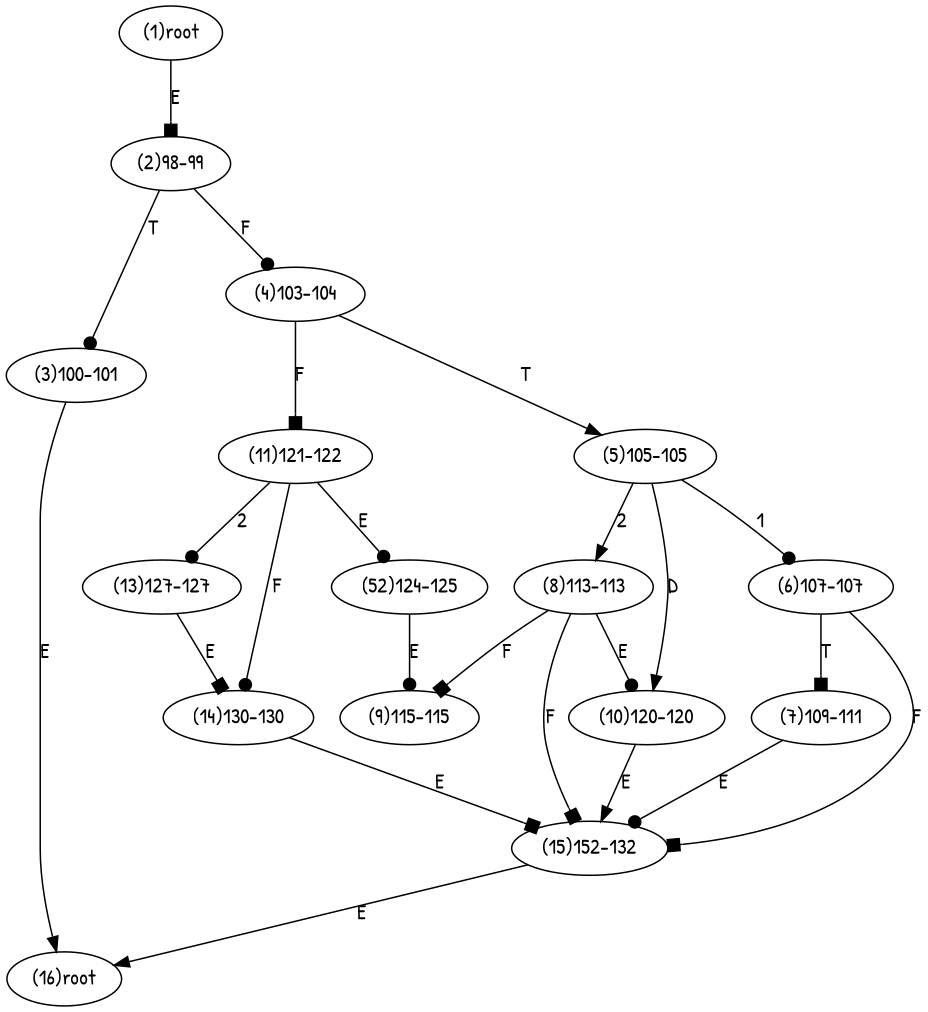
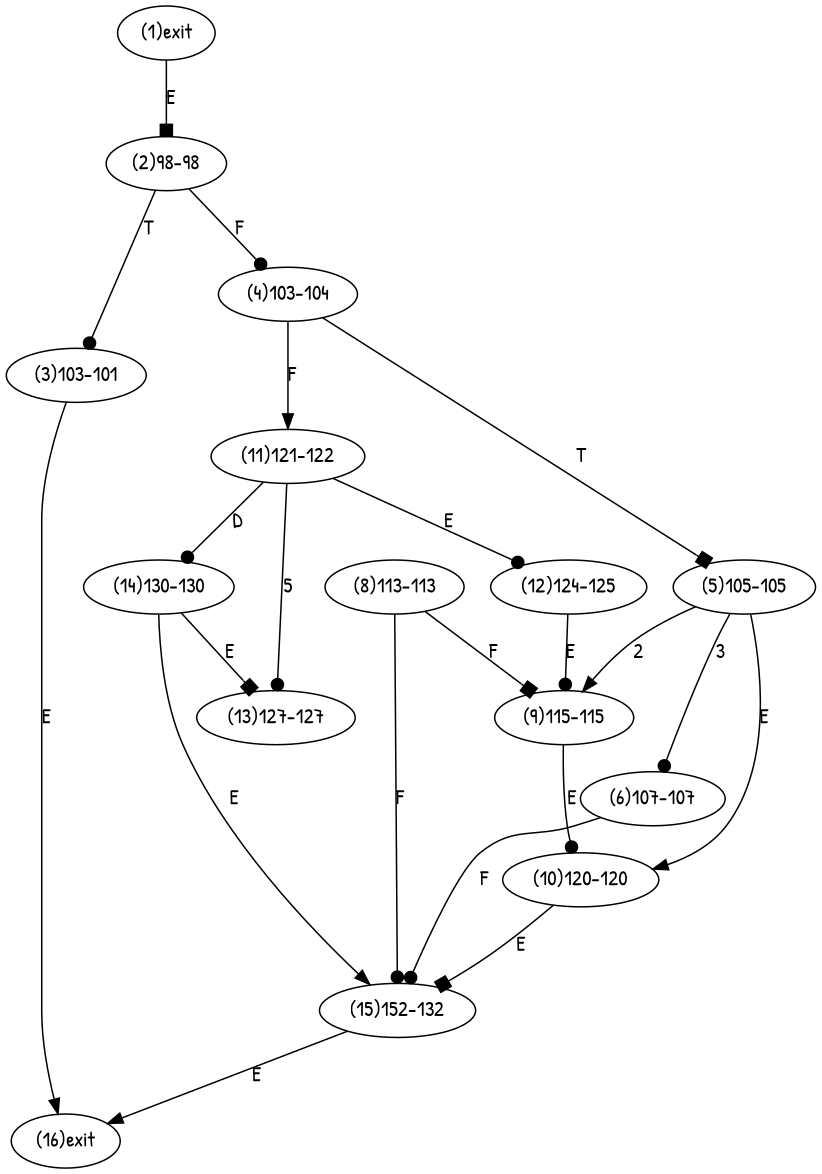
node "(1)root": label "(1)root" -> "(1)exit"
node "(2)98-99": label "(2)98-99" -> "(2)98-98"
edge "(4)103-104" -> "(11)121-122": arrowhead box -> normal
edge "(4)103-104" -> "(5)105-105": arrowhead normal -> box
node "(3)100-101": label "(3)100-101" -> "(3)103-101"
edge "(5)105-105" -> "(8)113-113": now "(5)105-105" -> "(9)115-115"
edge "(11)121-122" -> "(13)127-127": label "2" -> "5"
edge "(5)105-105" -> "(6)107-107": label "1" -> "3"
edge "(11)121-122" -> "(14)130-130": label "F" -> "D"
node "(52)124-125": label "(52)124-125" -> "(12)124-125"
edge "(5)105-105" -> "(10)120-120": label "D" -> "E"
edge "(13)127-127" -> "(14)130-130": reversed
edge "(8)113-113" -> "(10)120-120": now "(9)115-115" -> "(10)120-120"
edge "(8)113-113" -> "(15)152-132": arrowhead box -> dot
node "(7)109-111": removed
edge "(10)120-120" -> "(15)152-132": arrowhead normal -> box
edge "(6)107-107" -> "(15)152-132": arrowhead box -> dot
edge "(14)130-130" -> "(15)152-132": arrowhead box -> normal
node "(16)root": label "(16)root" -> "(16)exit"
